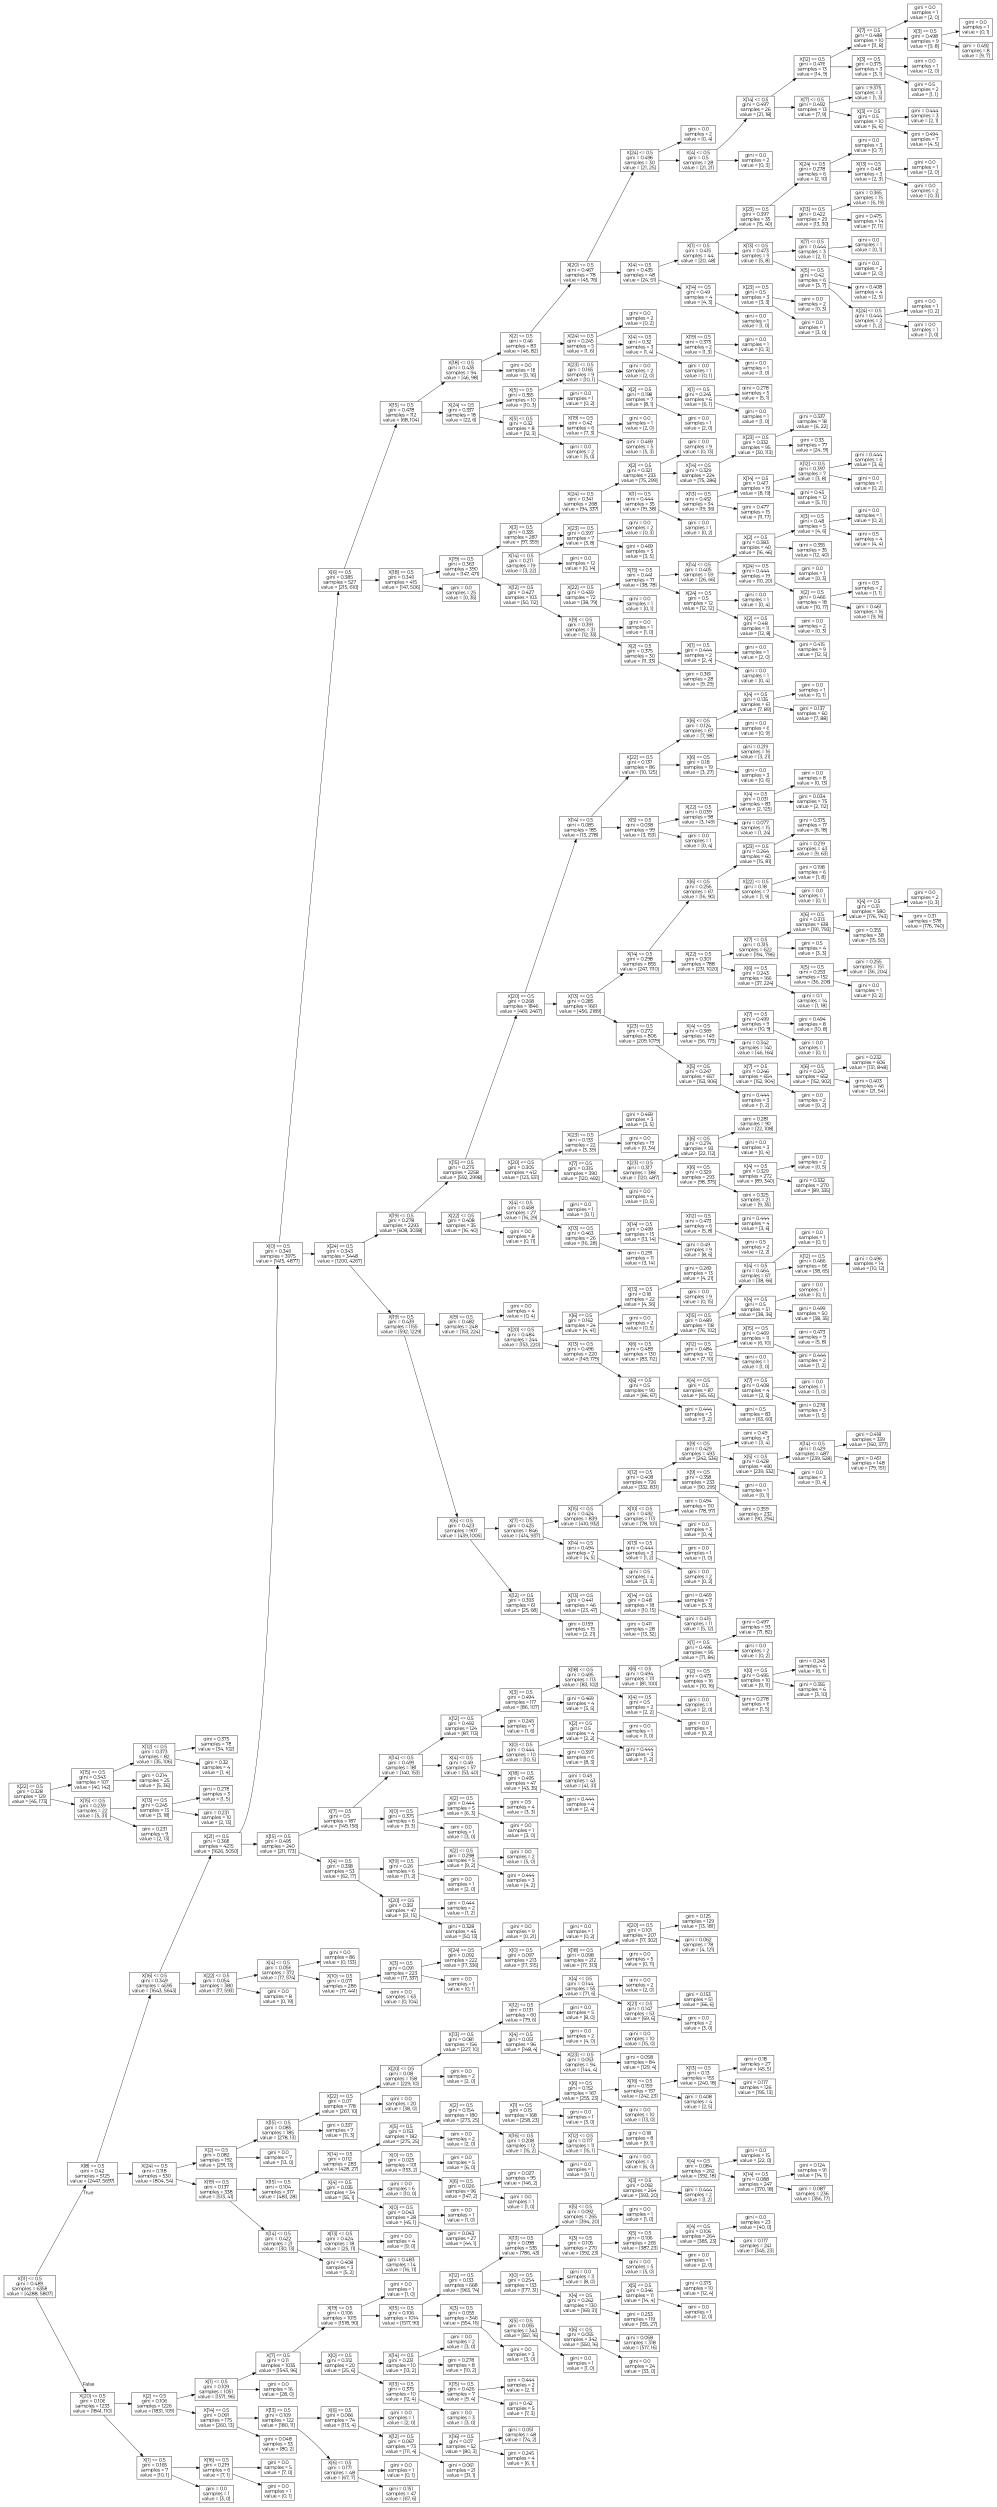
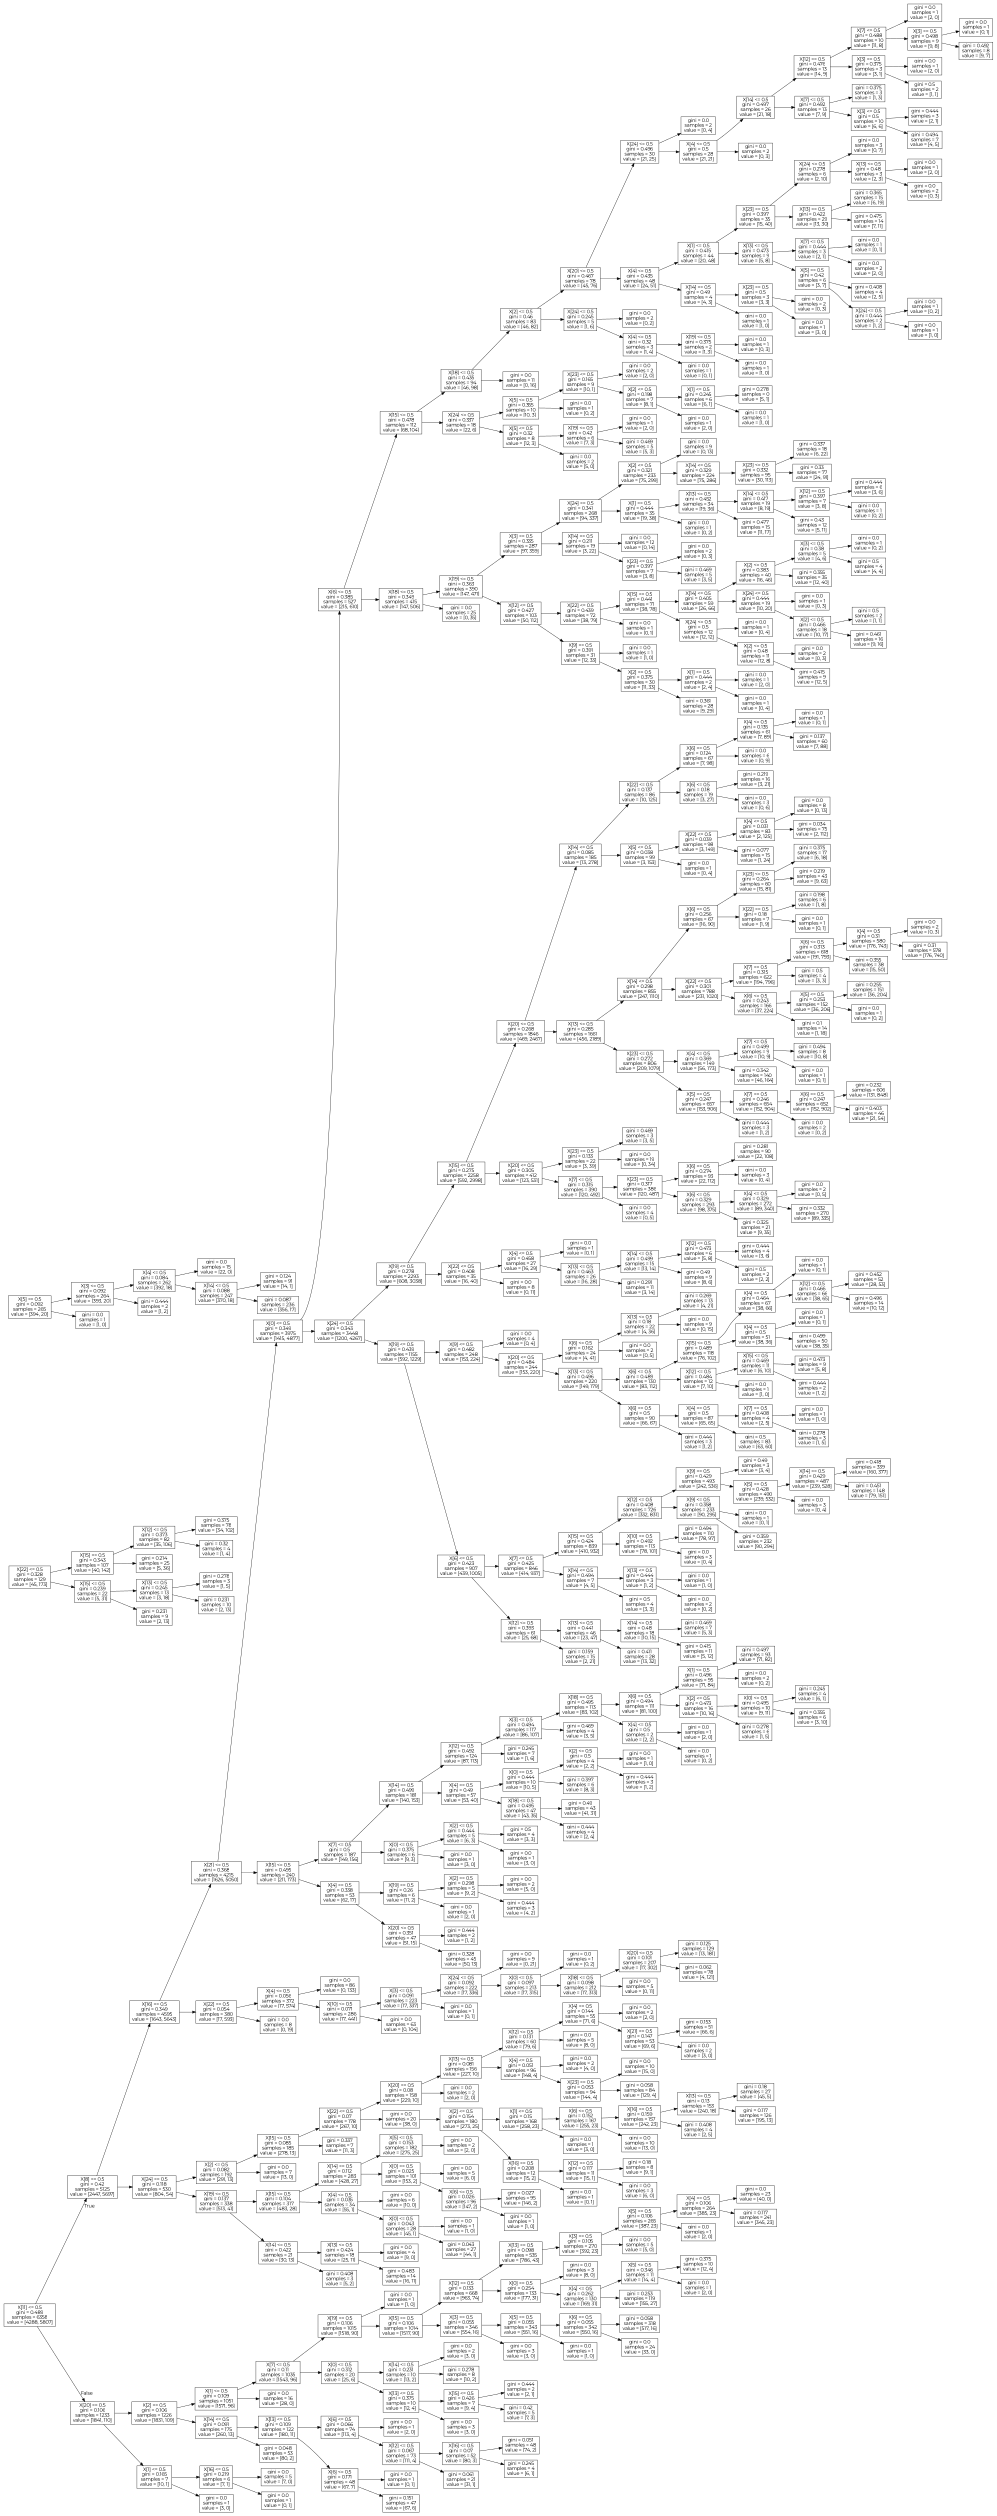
node "gini = 9.375 samples = 3 value = [1, 3]": label "gini = 9.375 samples = 3 value = [1, 3]" -> "gini = 0.375 samples = 3 value = [1, 3]"
node "gini = 0.0 samples = 18 value = [0, 16]": label "gini = 0.0 samples = 18 value = [0, 16]" -> "gini = 0.0 samples = 11 value = [0, 16]"
node "gini = 0.278 samples = 5 value = [5, 1]": label "gini = 0.278 samples = 5 value = [5, 1]" -> "gini = 0.278 samples = 0 value = [5, 1]"
node "X[3] <= 0.5 gini = 0.48 samples = 5 value = [4, 6]": label "X[3] <= 0.5 gini = 0.48 samples = 5 value = [4, 6]" -> "X[3] <= 0.5 gini = 0.38 samples = 5 value = [4, 6]"
edge "X[3] <= 0.5 gini = 0.335 samples = 287 value = [97, 359]" -> "X[23] <= 0.5 gini = 0.397 samples = 7 value = [3, 8]": now "X[3] <= 0.5 gini = 0.335 samples = 287 value = [97, 359]" -> "X[14] <= 0.5 gini = 0.211 samples = 19 value = [3, 22]"
node "gini = 0.452 samples = 52 value = [28, 53]": added
edge "X[5] <= 0.5 gini = 0.153 samples = 182 value = [275, 25]" -> "X[2] <= 0.5 gini = 0.154 samples = 180 value = [273, 25]": now "gini = 0.0 samples = 20 value = [38, 0]" -> "X[2] <= 0.5 gini = 0.154 samples = 180 value = [273, 25]"
edge "X[13] <= 0.5 gini = 0.098 samples = 535 value = [786, 43]" -> "X[5] <= 0.5 gini = 0.092 samples = 265 value = [394, 20]": removed
